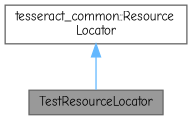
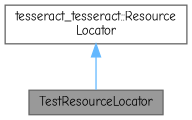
node "tesseract_common::Resource Locator": label "tesseract_common::Resource Locator" -> "tesseract_tesseract::Resource Locator"
